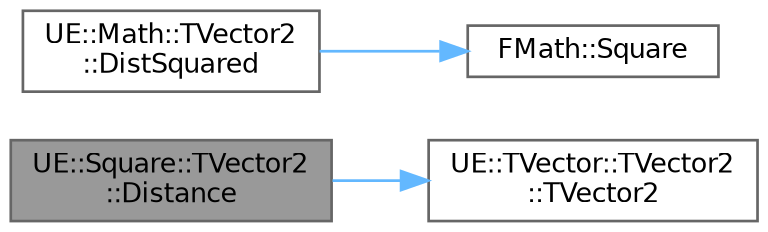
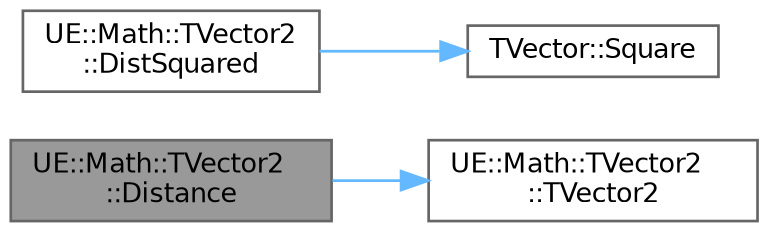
node "FMath::Square": label "FMath::Square" -> "TVector::Square"
node "UE::Square::TVector2 ::Distance": label "UE::Square::TVector2 ::Distance" -> "UE::Math::TVector2 ::Distance"
node "UE::TVector::TVector2 ::TVector2": label "UE::TVector::TVector2 ::TVector2" -> "UE::Math::TVector2 ::TVector2"
